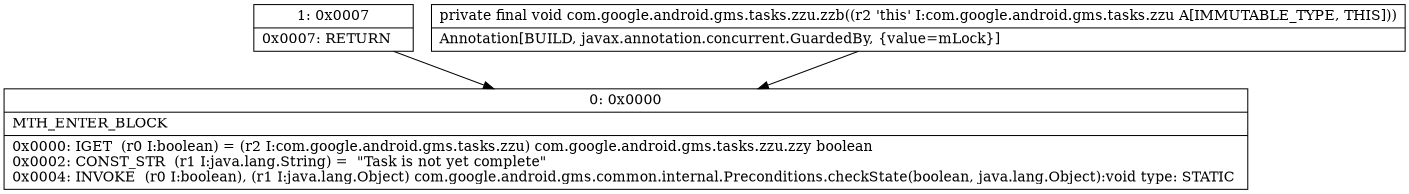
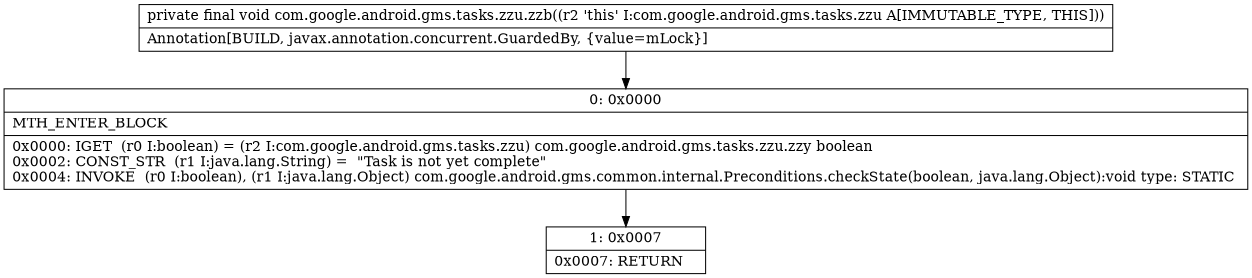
edge "1: 0x0007" -> "0: 0x0000": reversed
